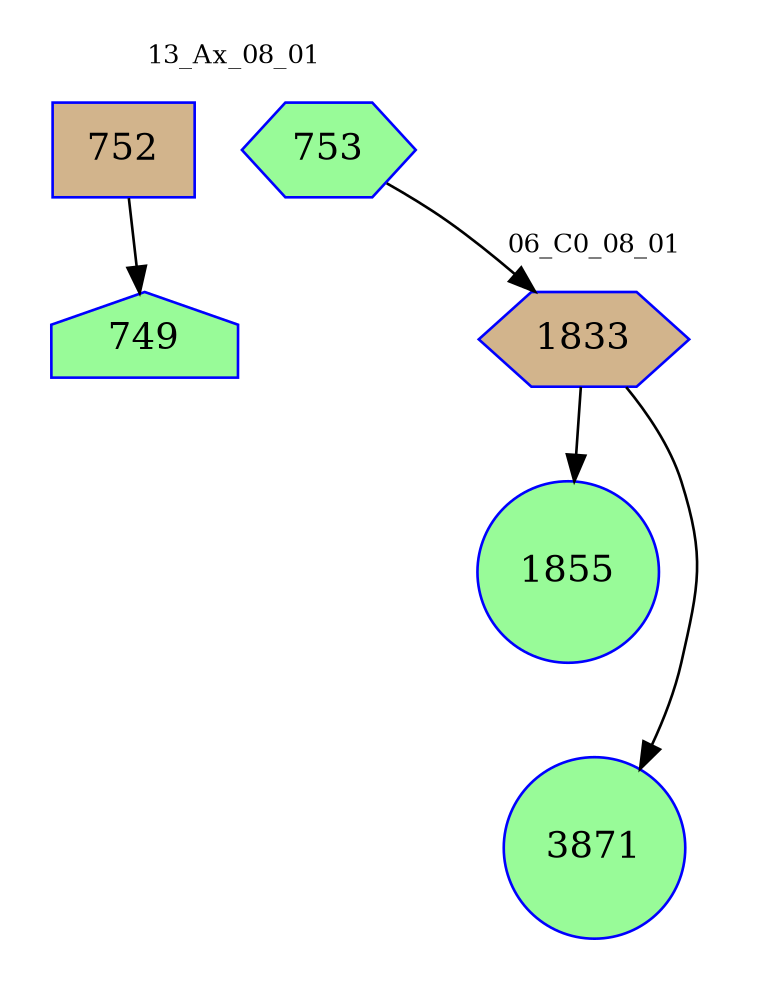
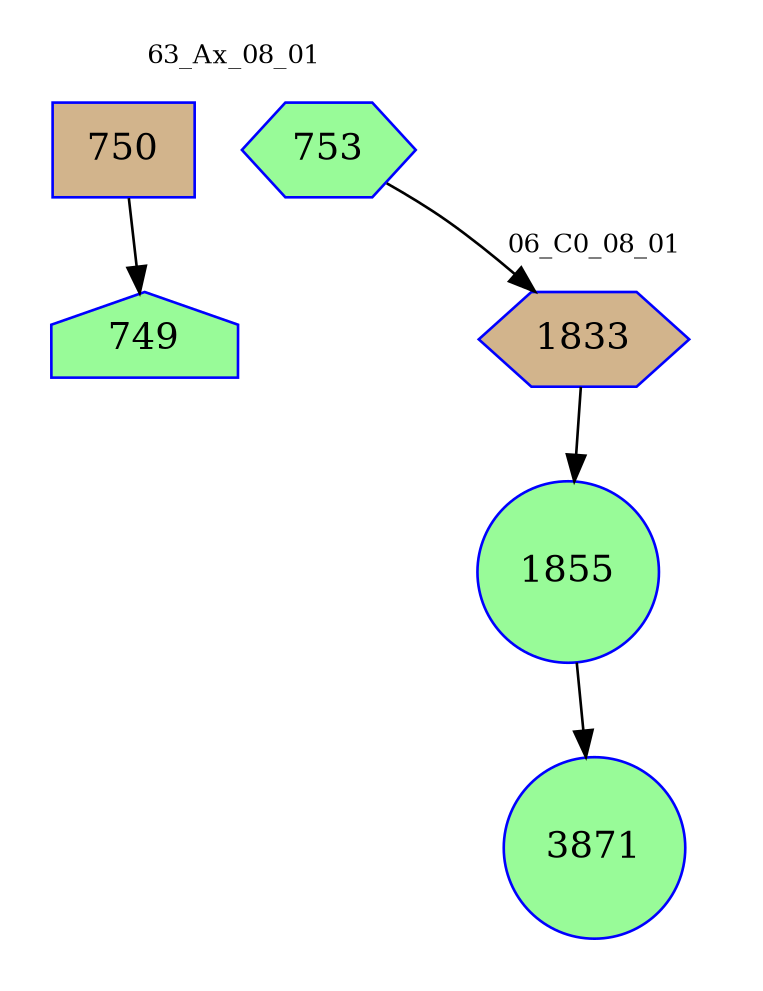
cluster "13_Ax_08_01": label "13_Ax_08_01" -> "63_Ax_08_01"
node "752": label "752" -> "750"
edge "1833" -> "3871": now "1855" -> "3871"
